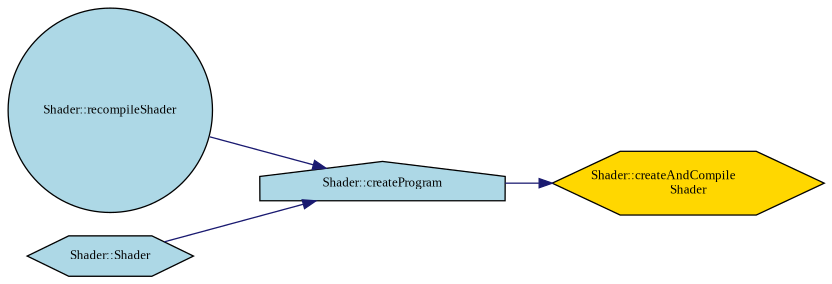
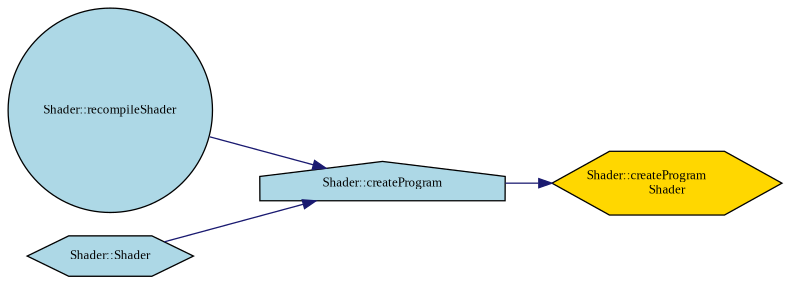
node "Shader::createAndCompile Shader": label "Shader::createAndCompile Shader" -> "Shader::createProgram Shader"
